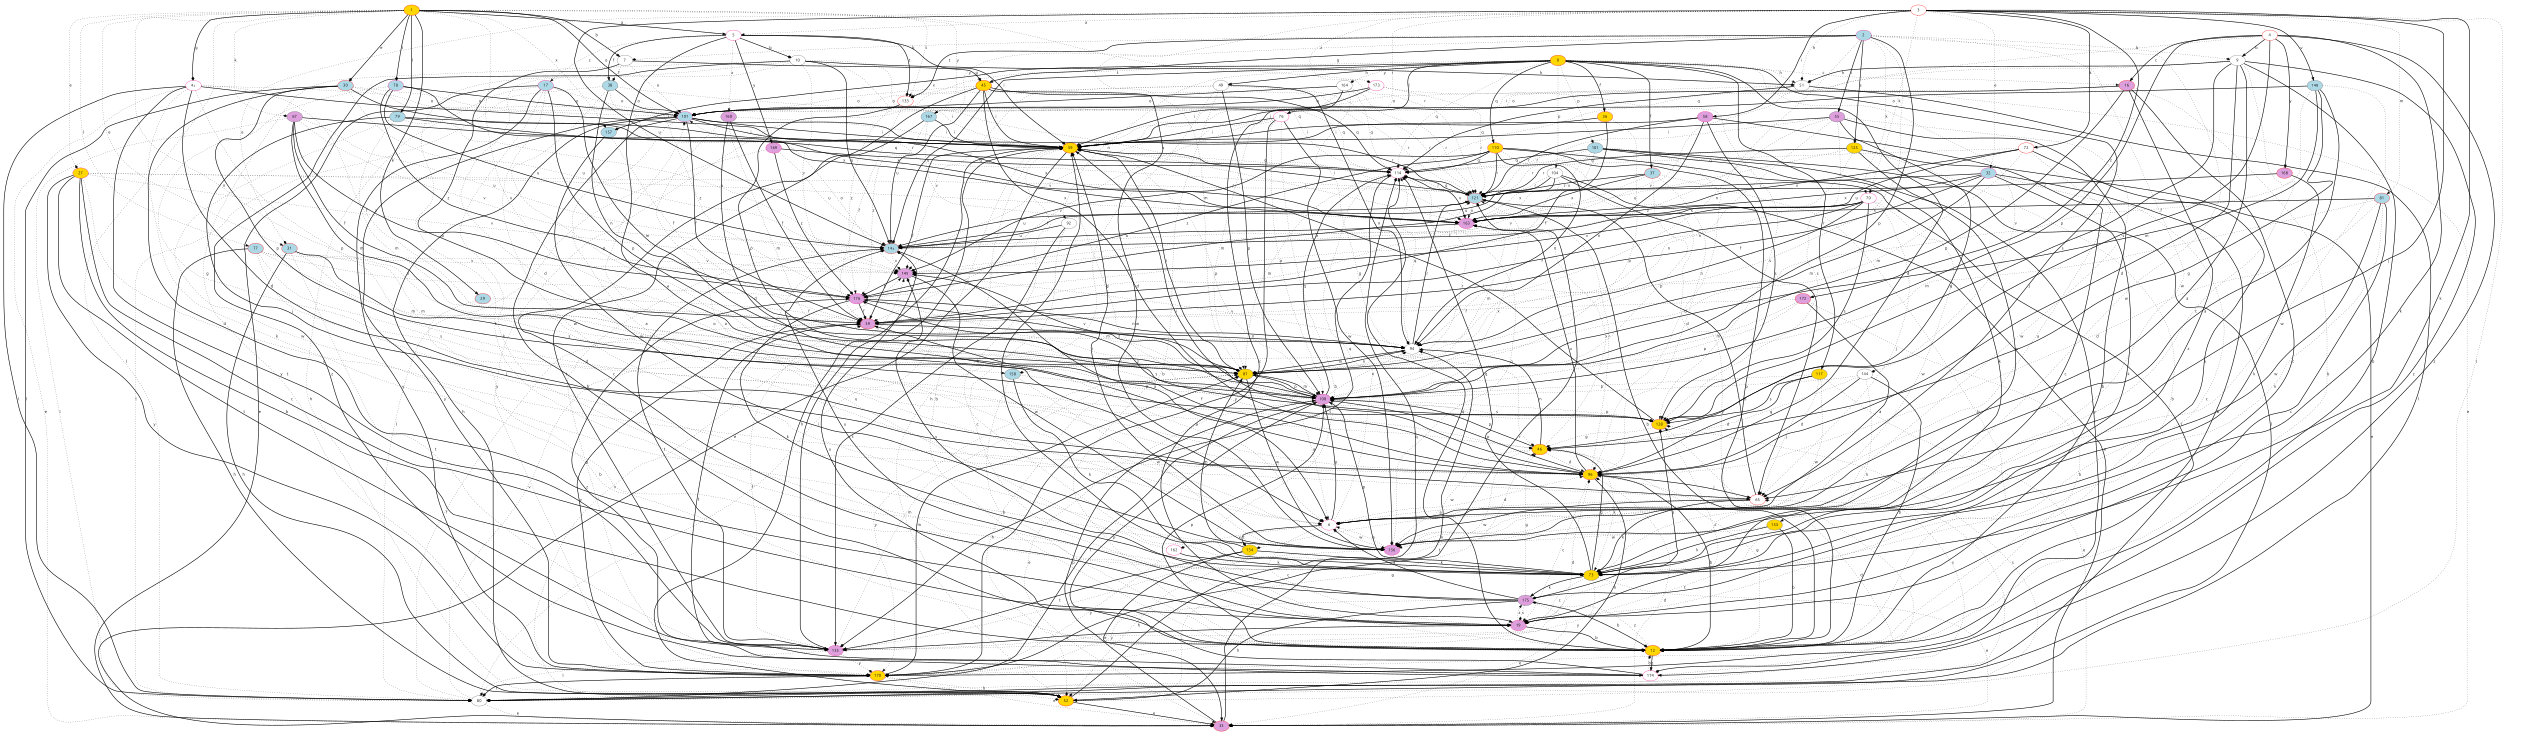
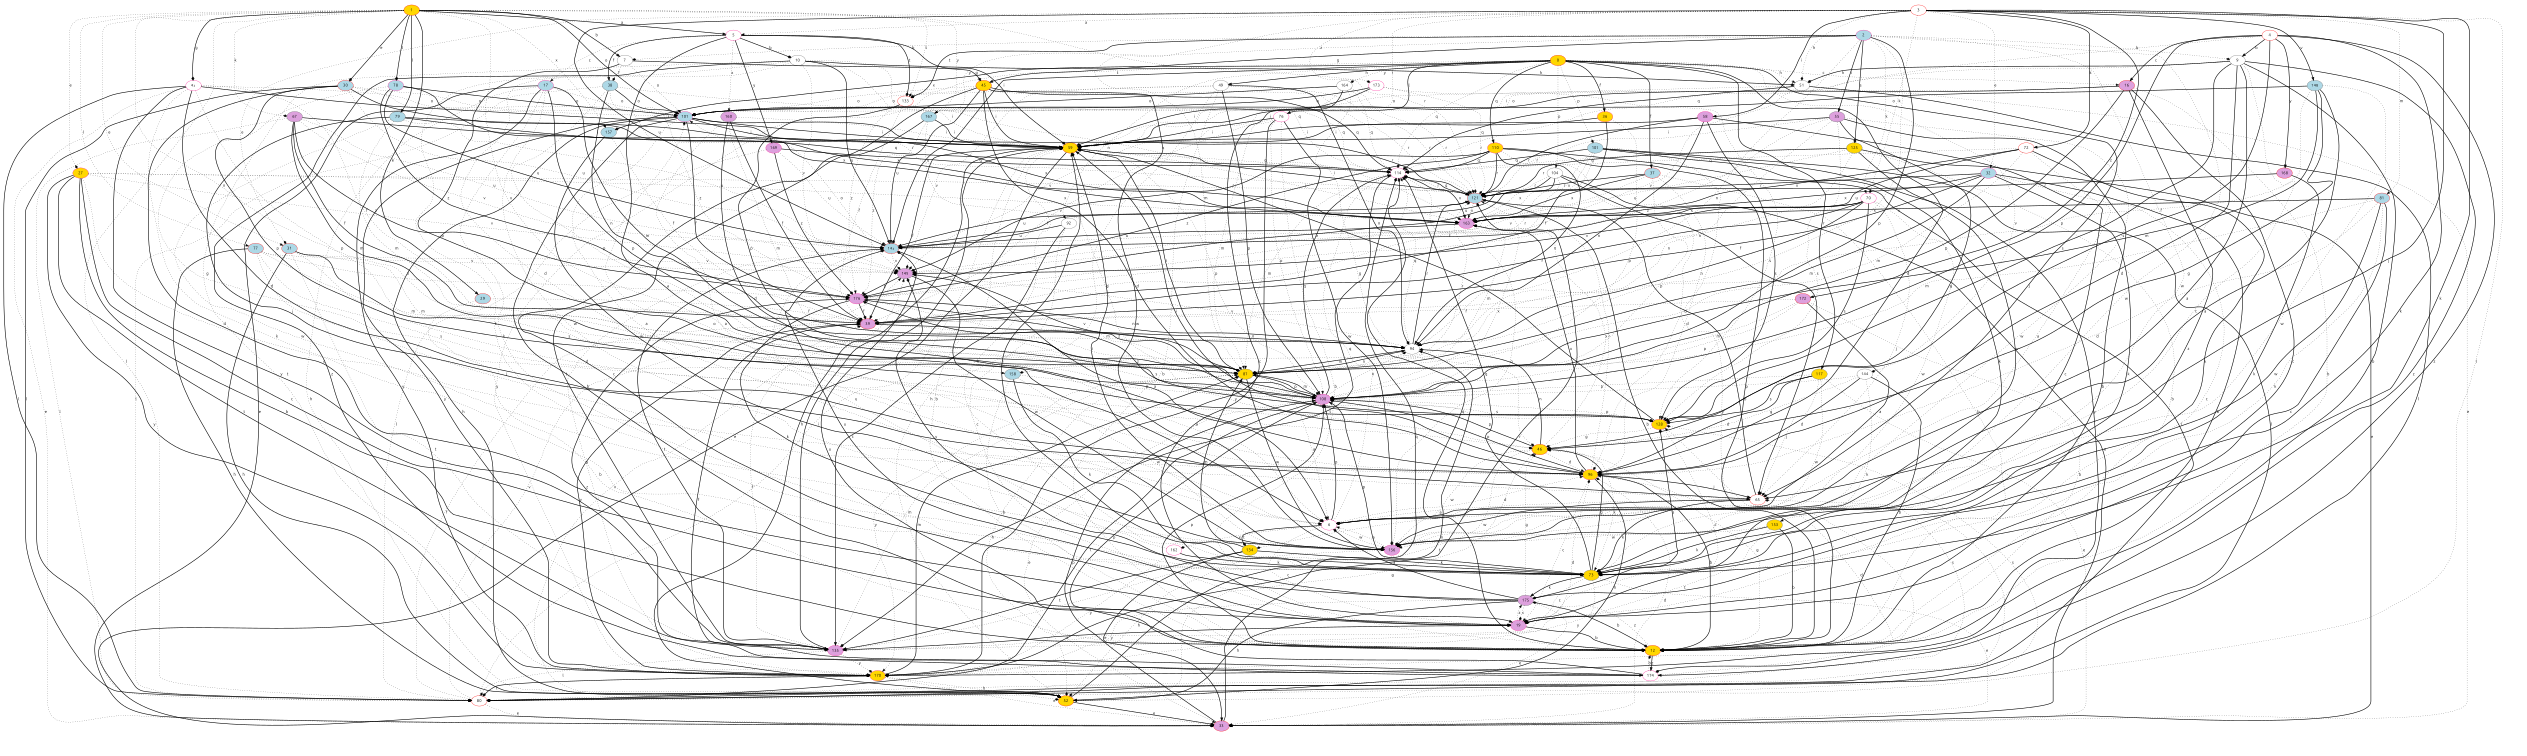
edge "107" -> "121": now "107" -> "176"
edge "96" -> "39": removed, label "f"
node "80": color gray40 -> red
